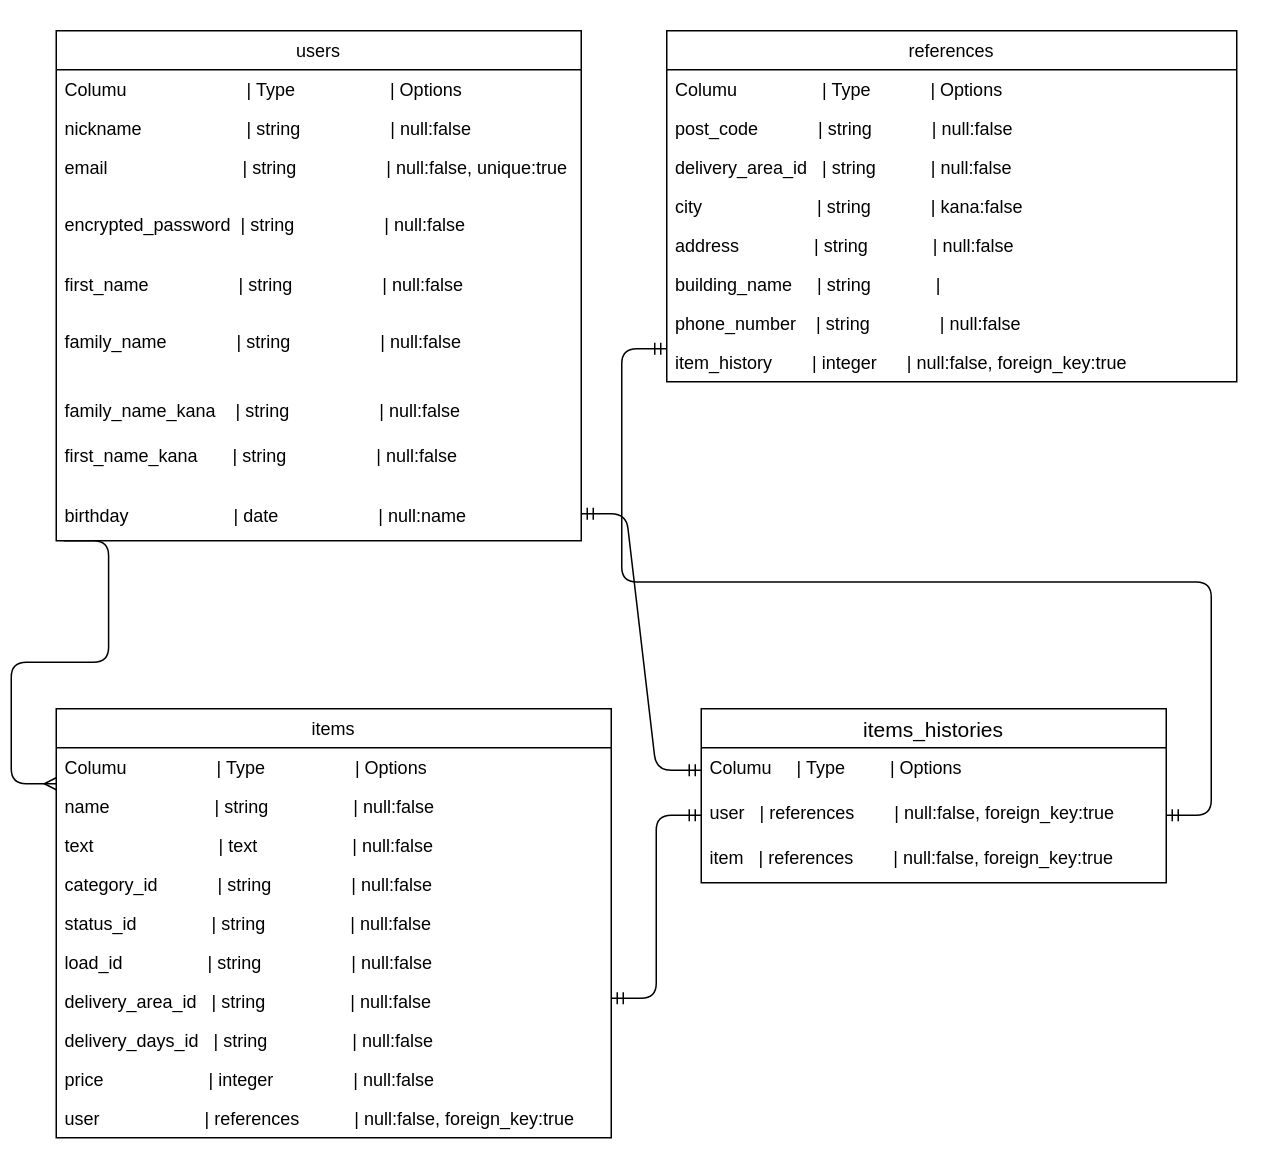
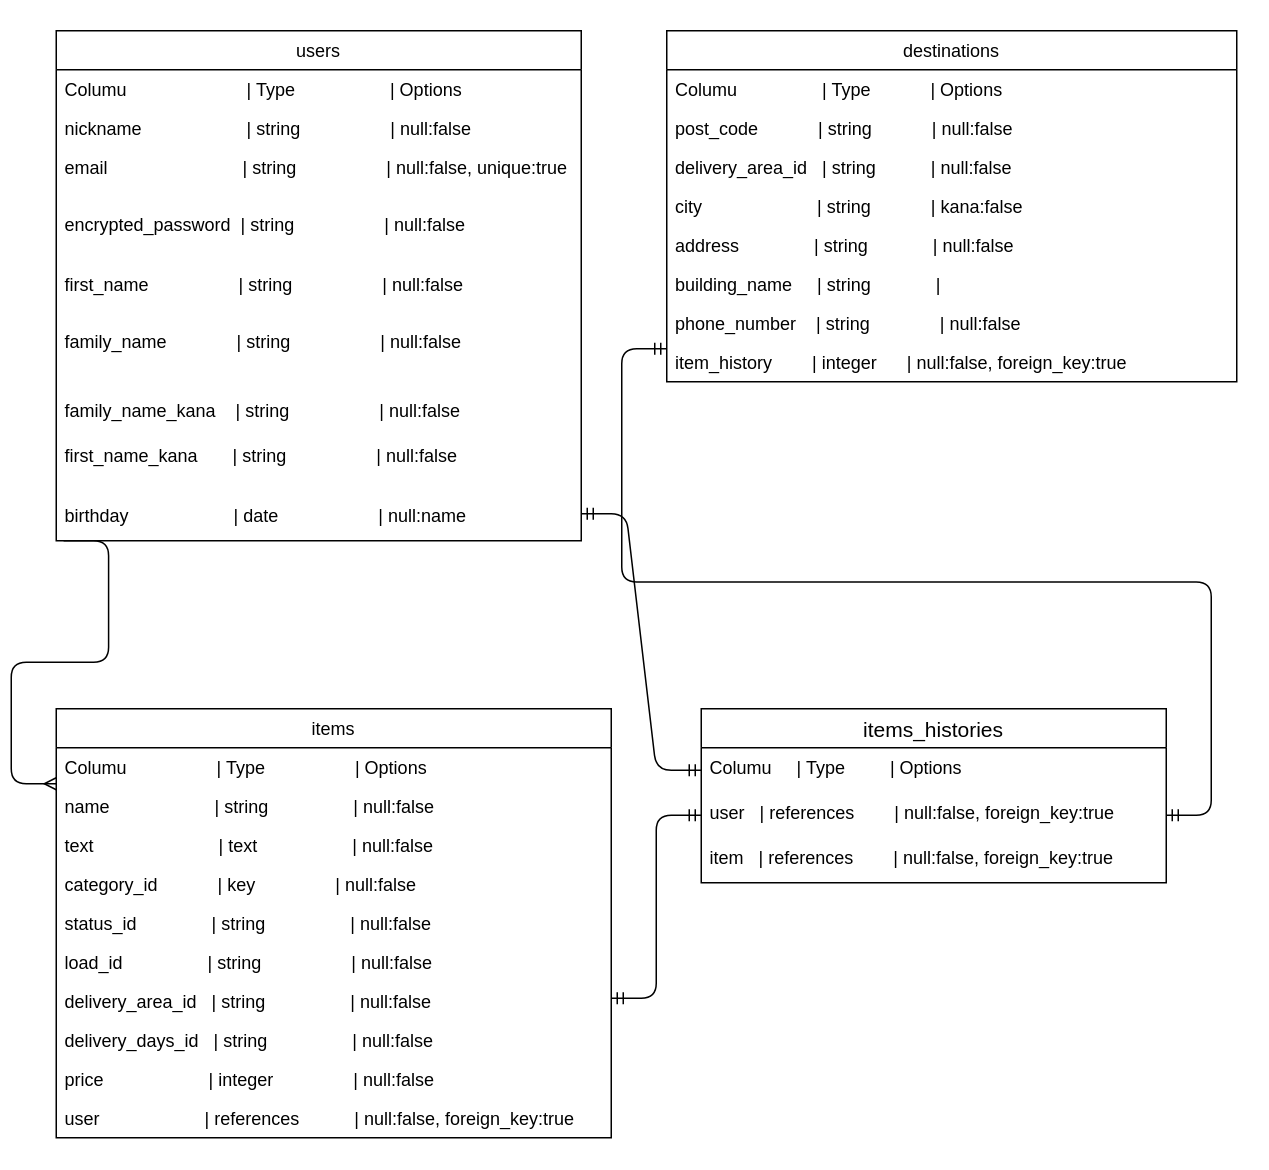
node "references": label "references" -> "destinations"
node "category_id | string | null:false": label "category_id | string | null:false" -> "category_id | key | null:false"
